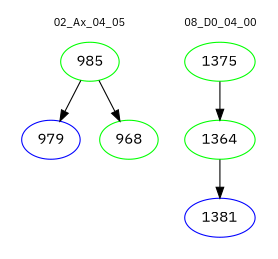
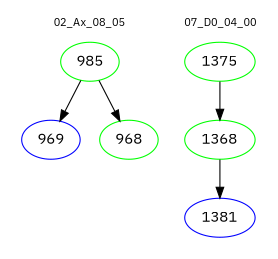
cluster "02_Ax_04_05": label "02_Ax_04_05" -> "02_Ax_08_05"
cluster "08_D0_04_00": label "08_D0_04_00" -> "07_D0_04_00"
node "979": label "979" -> "969"
node "1364": label "1364" -> "1368"
